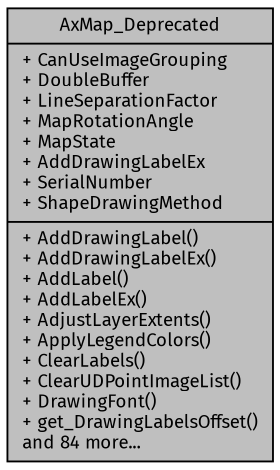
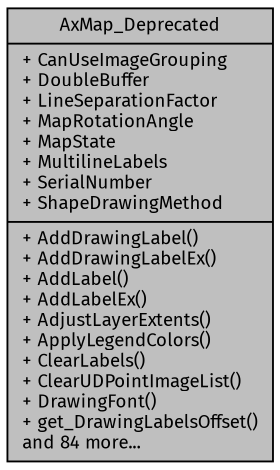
node "AxMap_Deprecated": text "+ AddDrawingLabelEx" -> "+ MultilineLabels"
